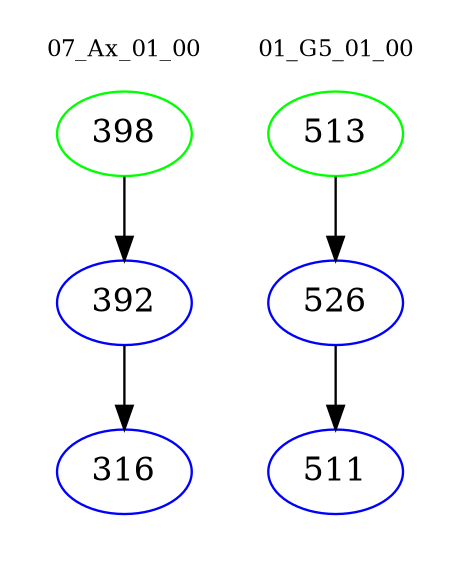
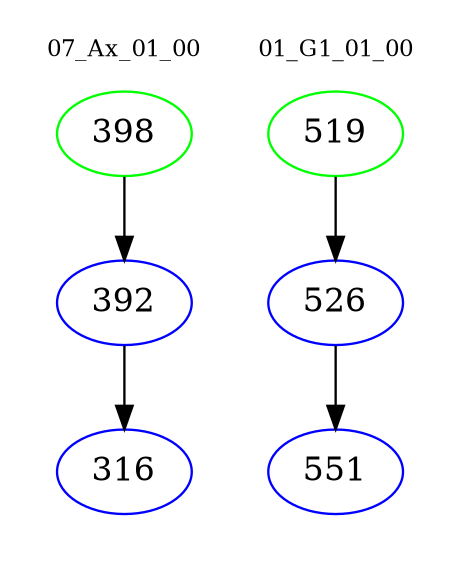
cluster "01_G5_01_00": label "01_G5_01_00" -> "01_G1_01_00"
node "513": label "513" -> "519"
node "511": label "511" -> "551"
